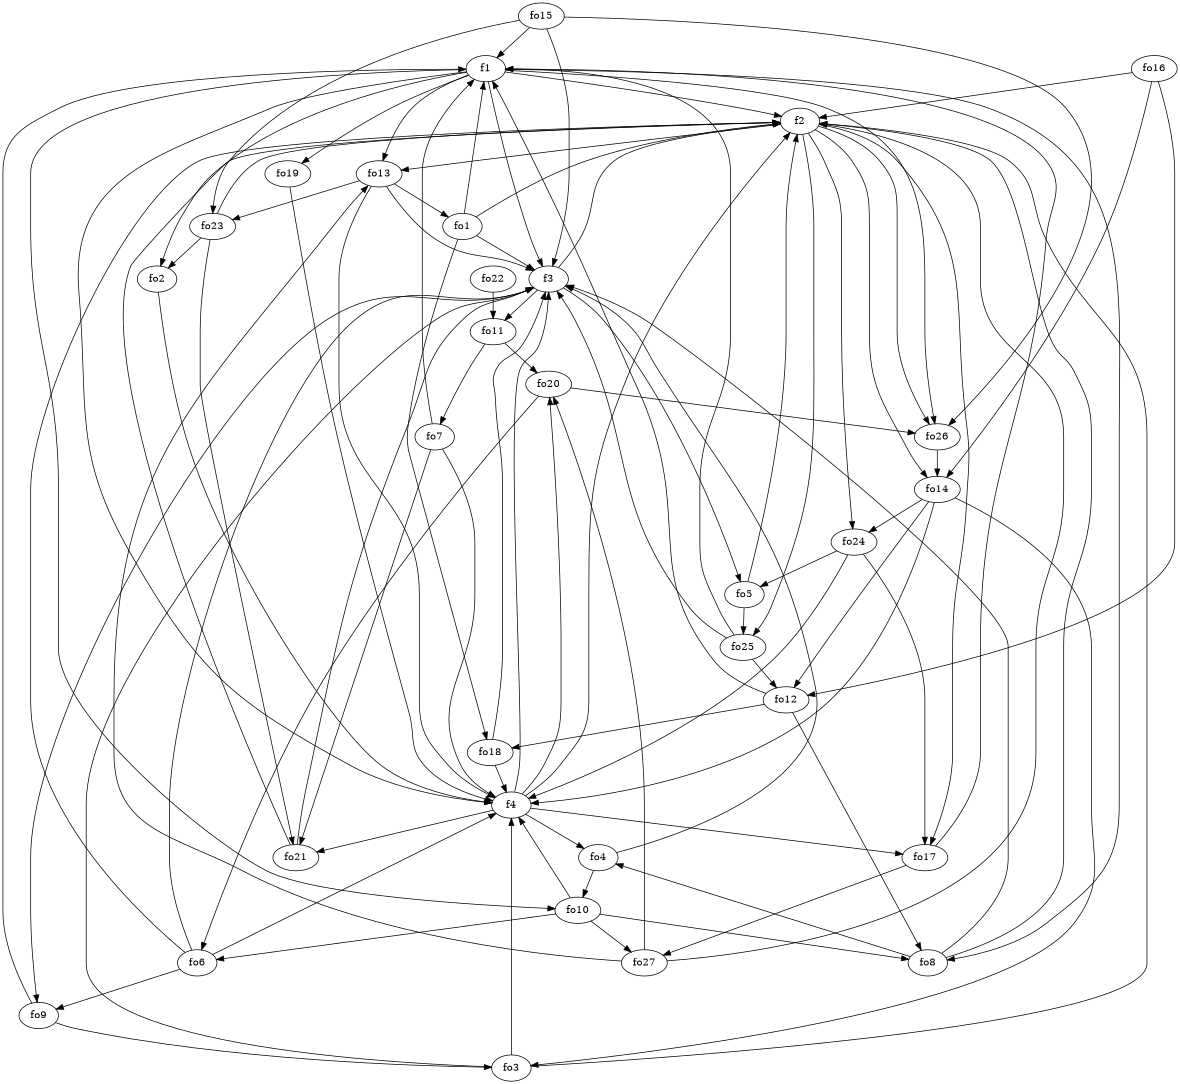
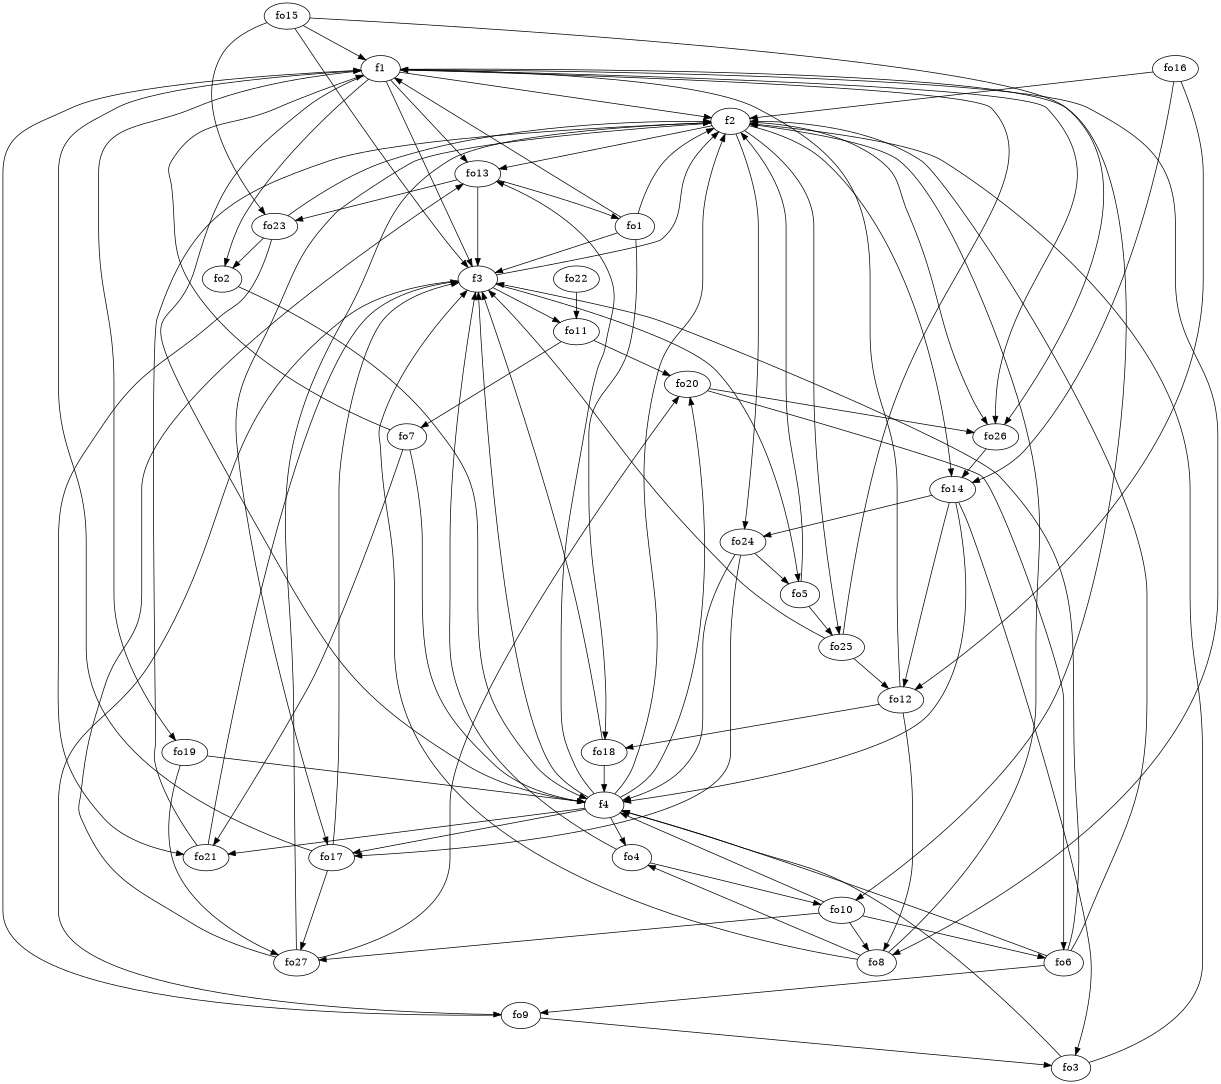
edge "fo13" -> "f4": reversed
edge "fo3" -> "f3": now "fo17" -> "f3"
edge "fo19" -> "fo27": added
